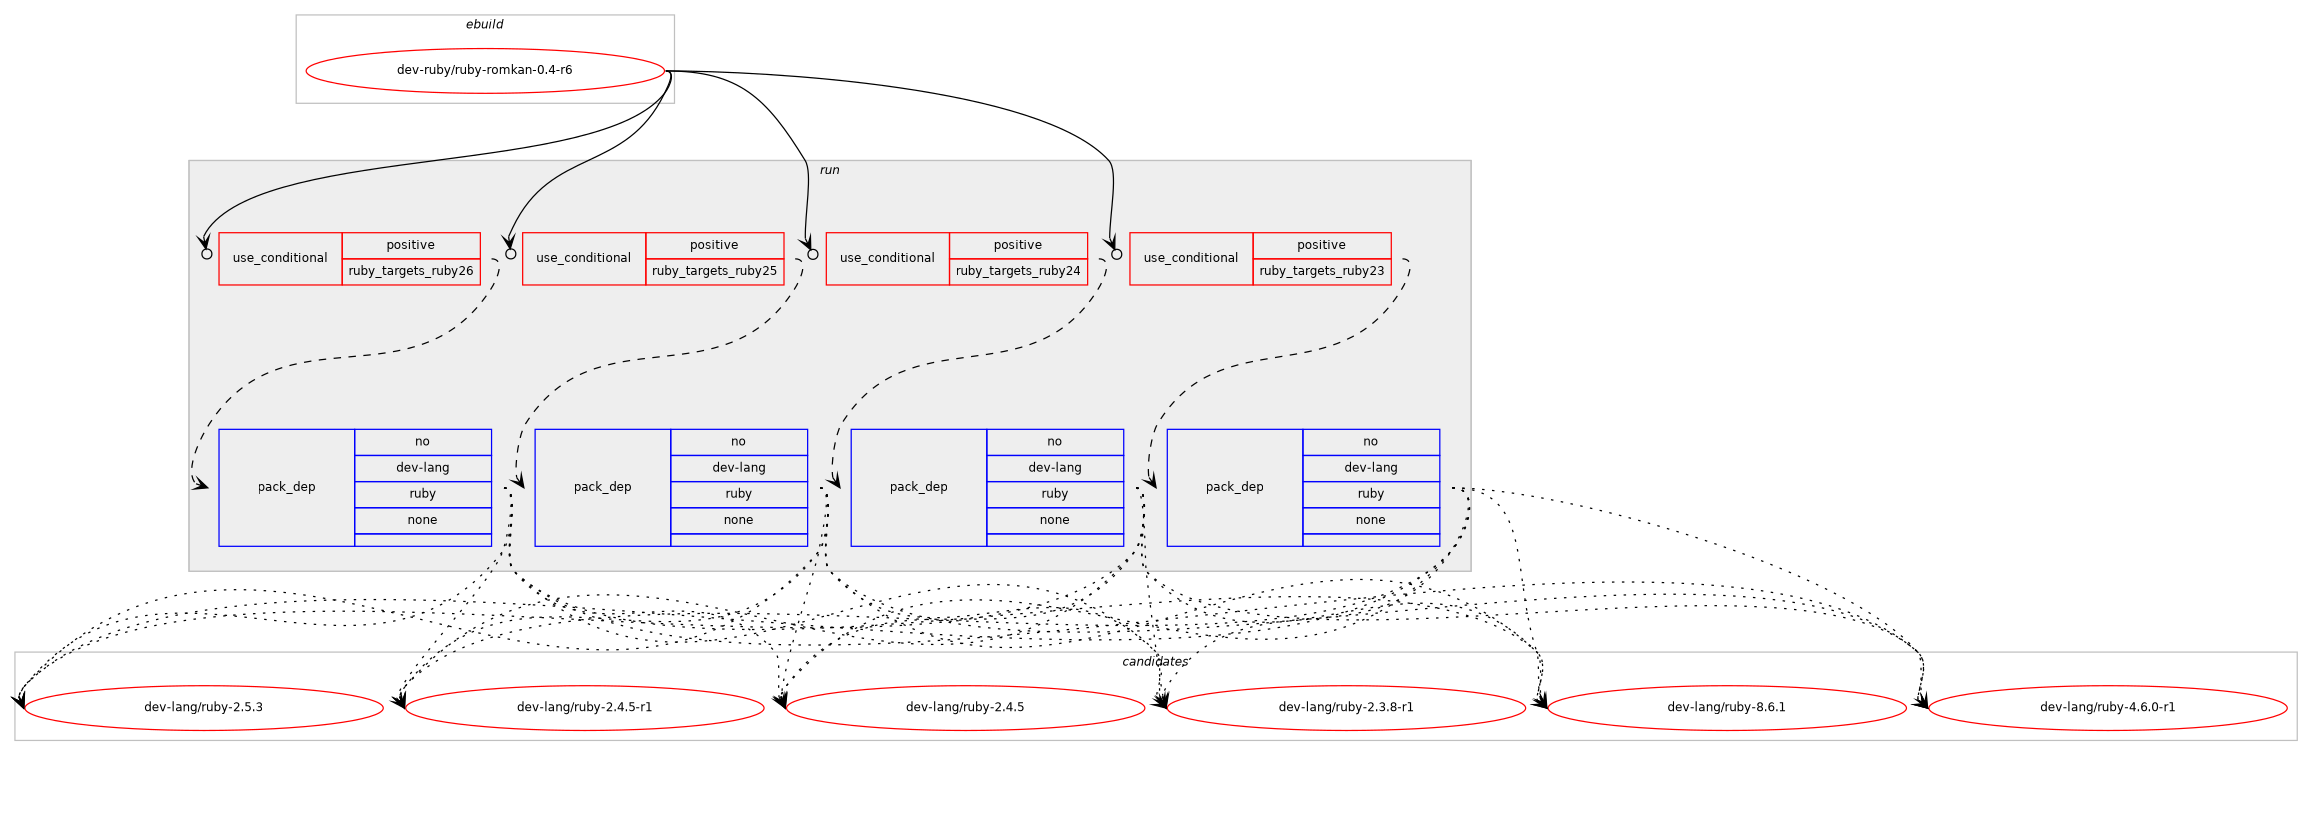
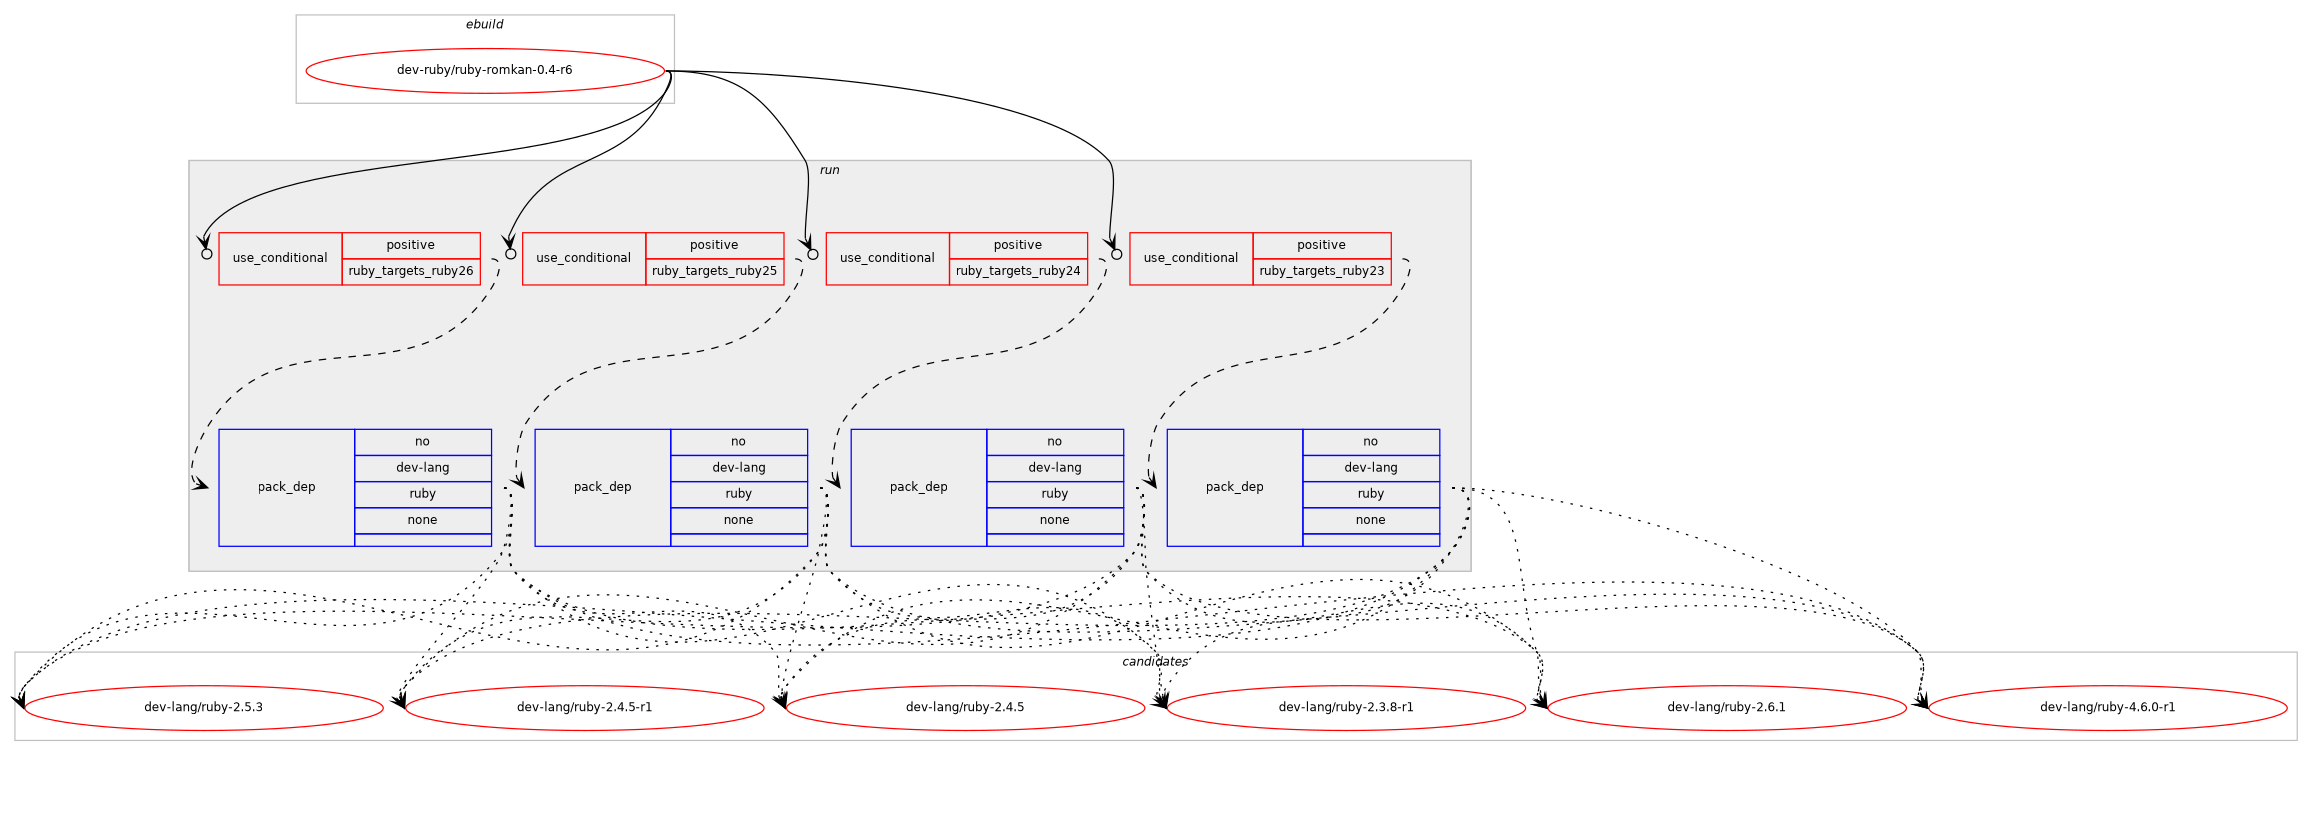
node "dev-lang/ruby-8.6.1": label "dev-lang/ruby-8.6.1" -> "dev-lang/ruby-2.6.1"
